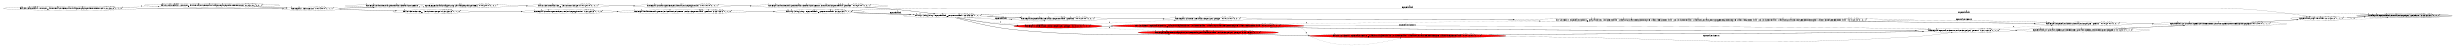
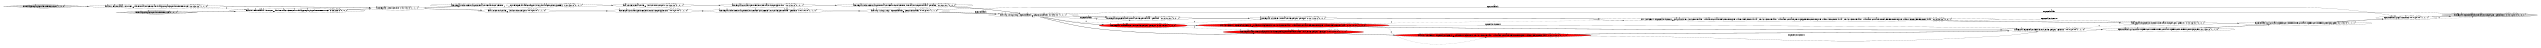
node "testBuildAccompanyingKubernetesResources['1', '0', '0']": added
node "testBuildAccompanyingKubernetesResources['0', '0', '1']": added
